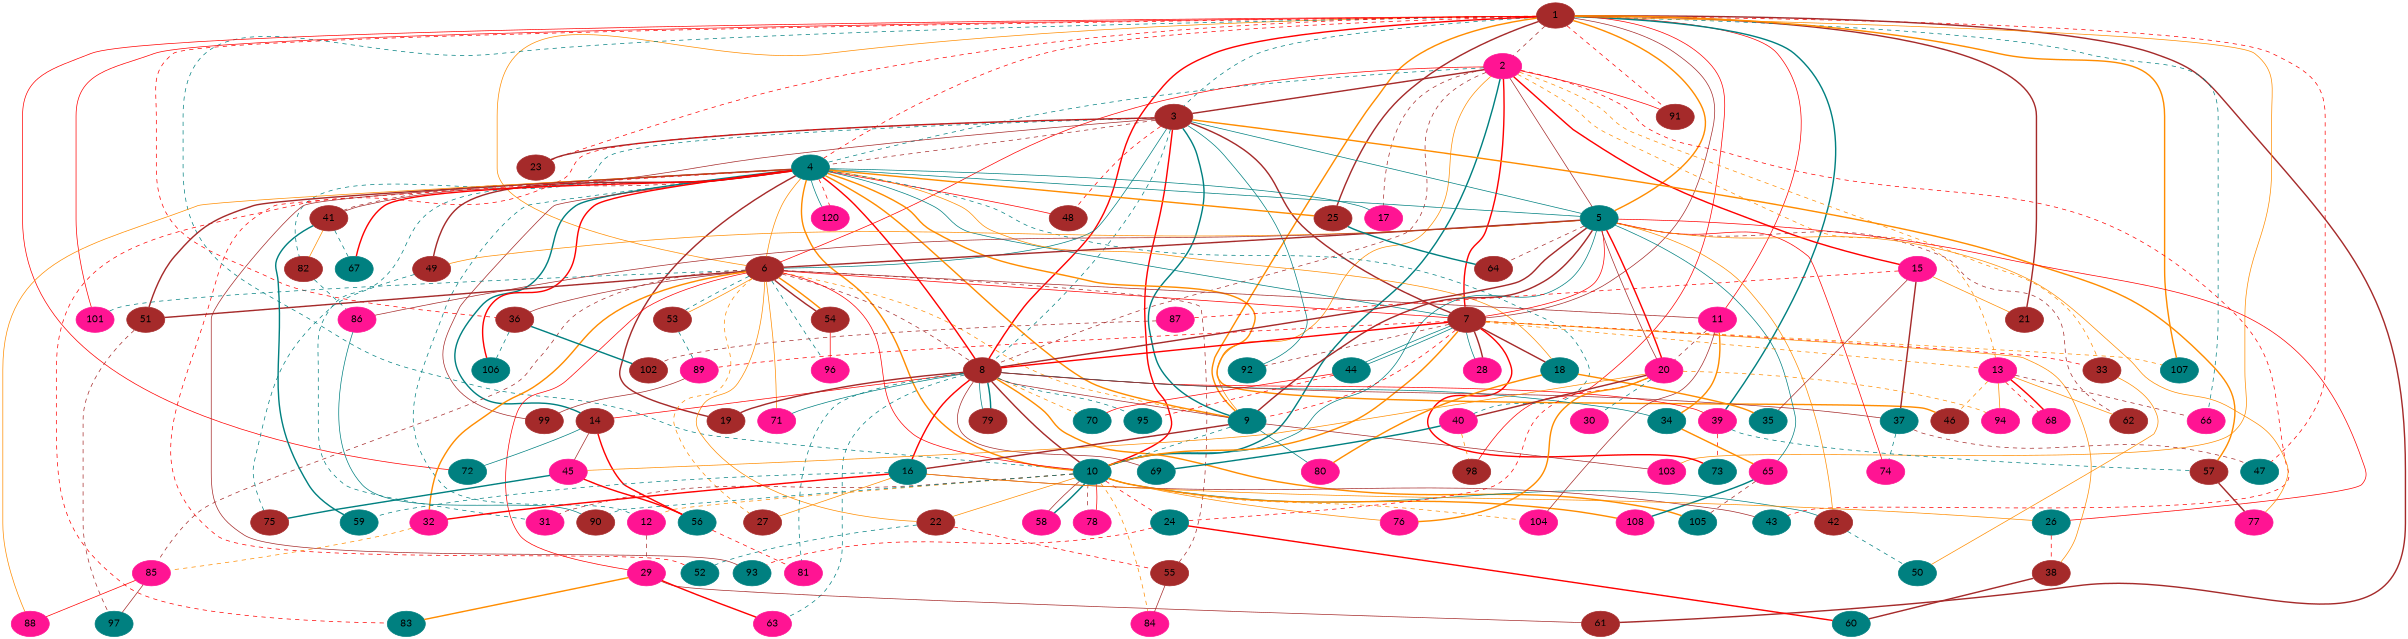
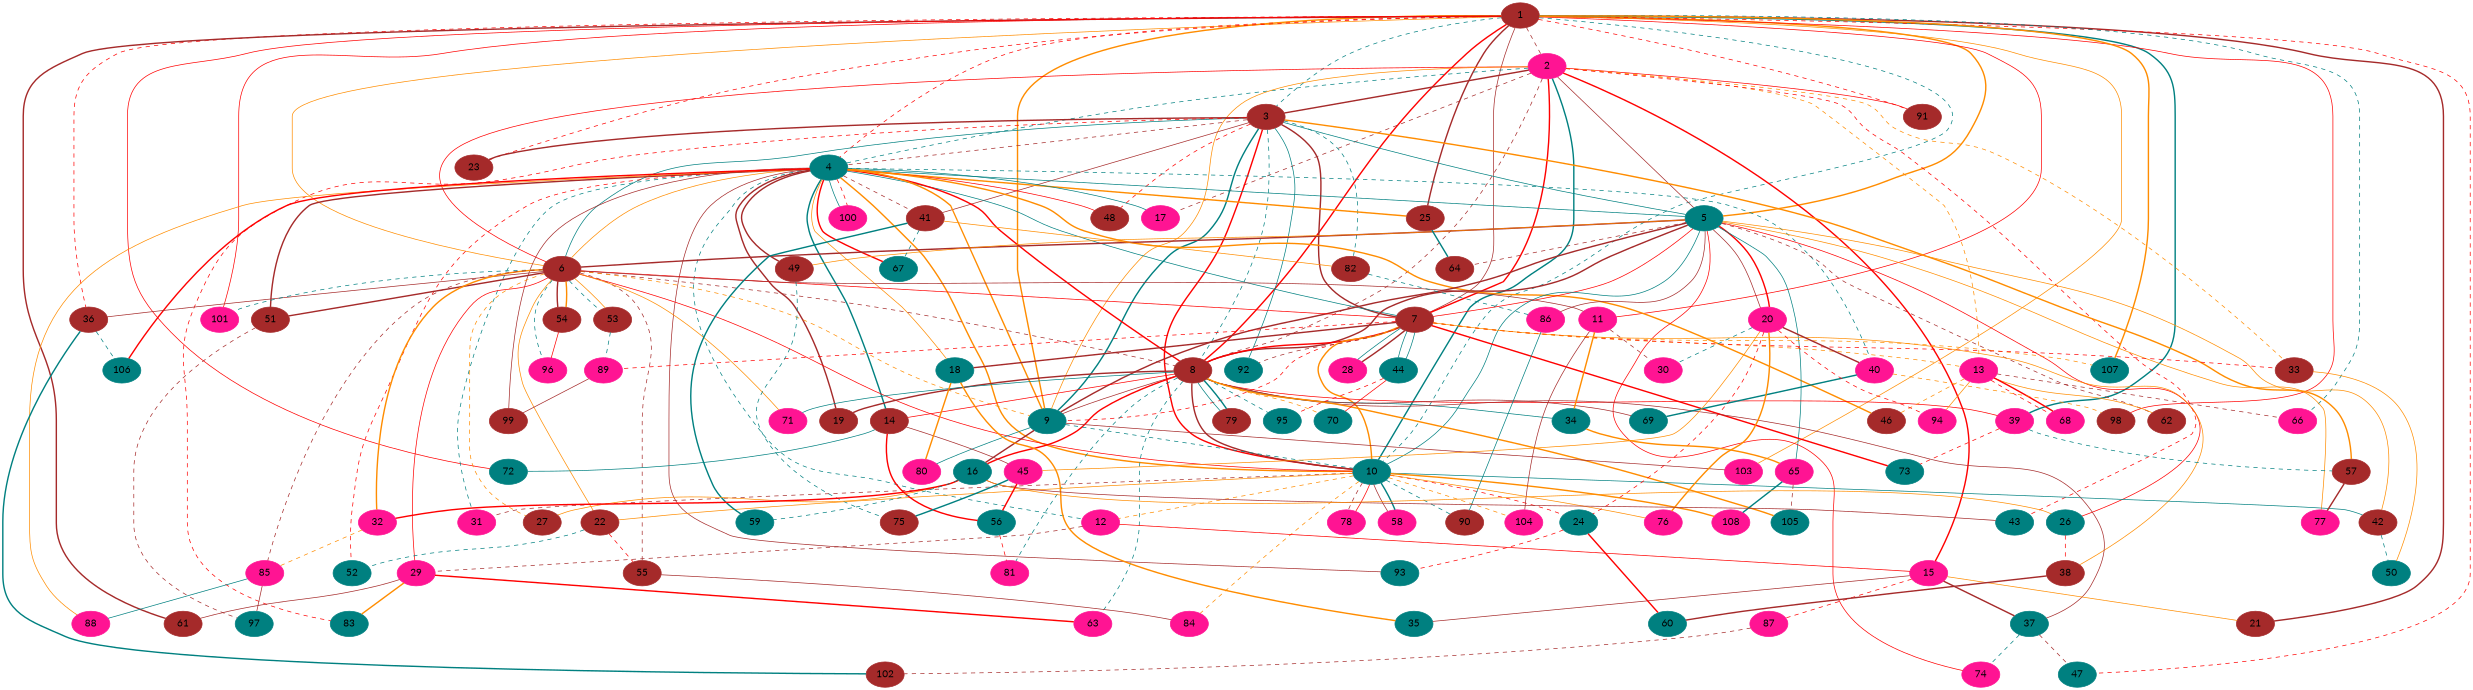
node "120": label "120" -> "100"
edge "11" -- "20": now "11" -- "30"
edge "20" -- "94": color darkorange -> red
edge "12" -- "15": added
edge "85" -- "88": color red -> teal
